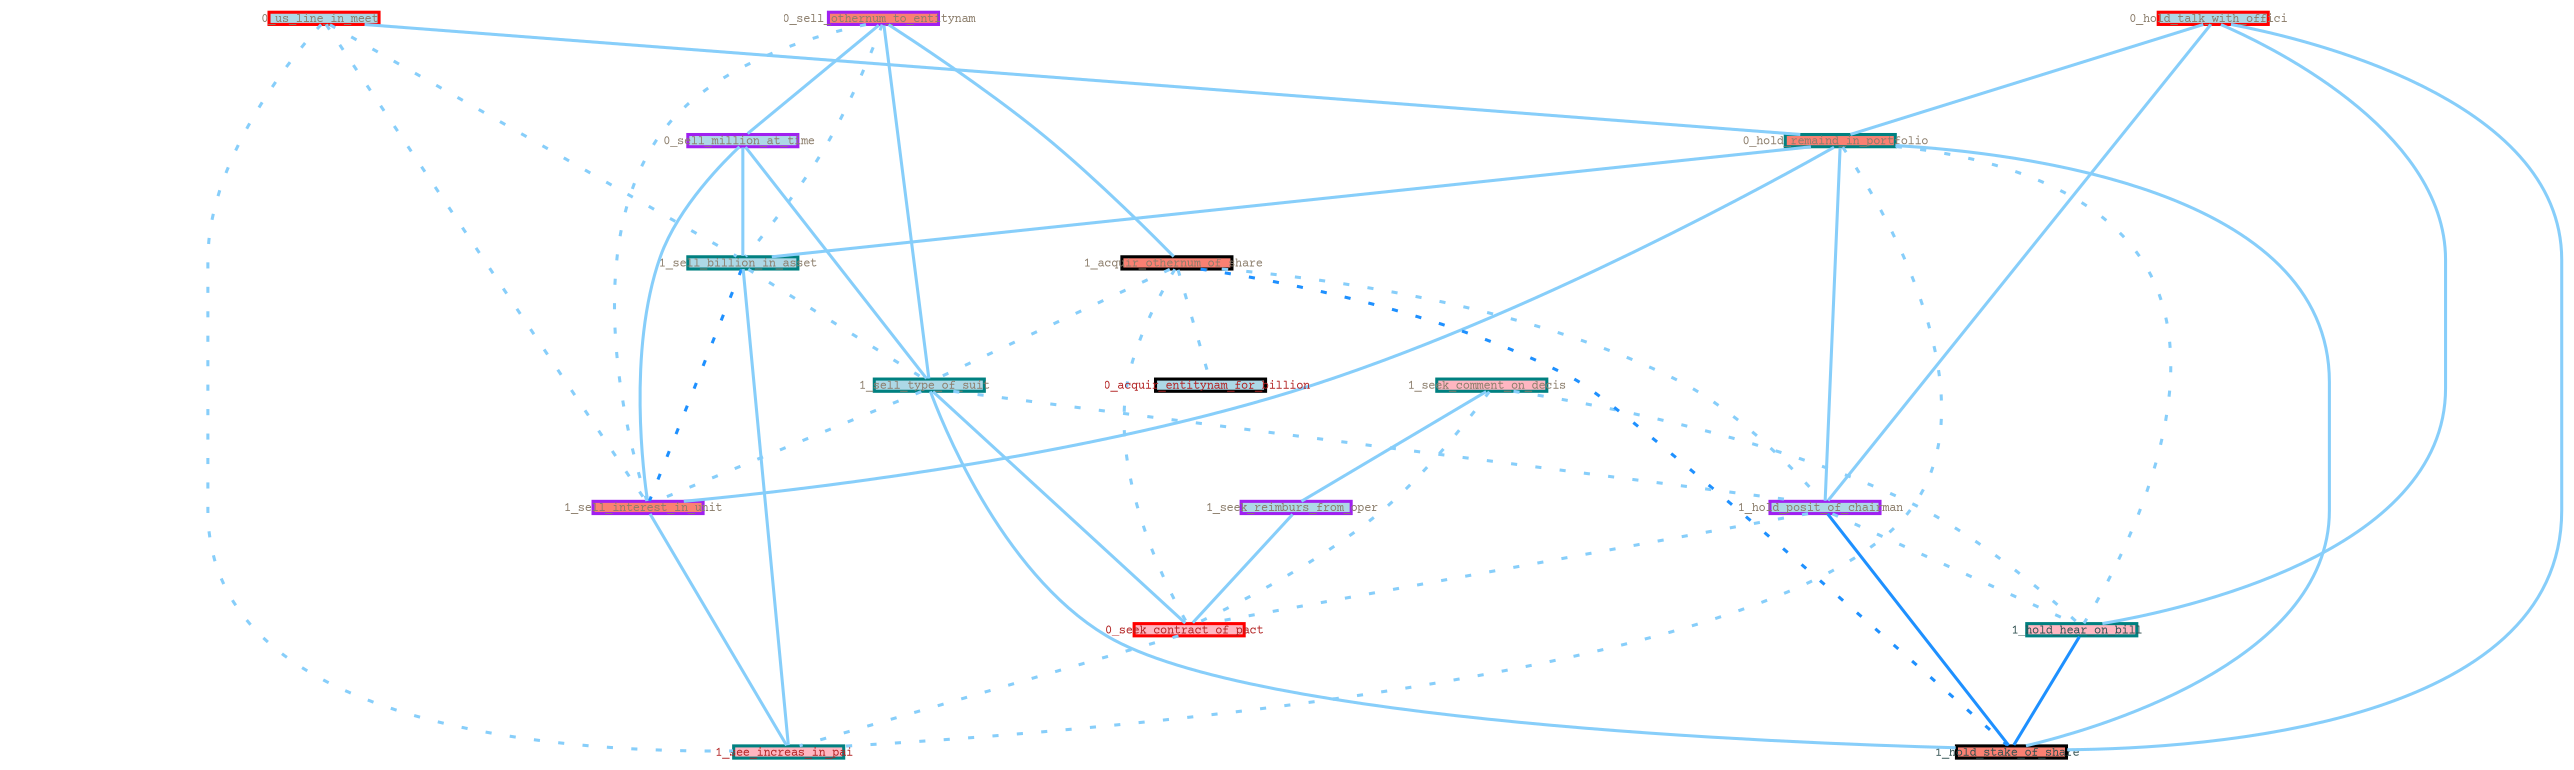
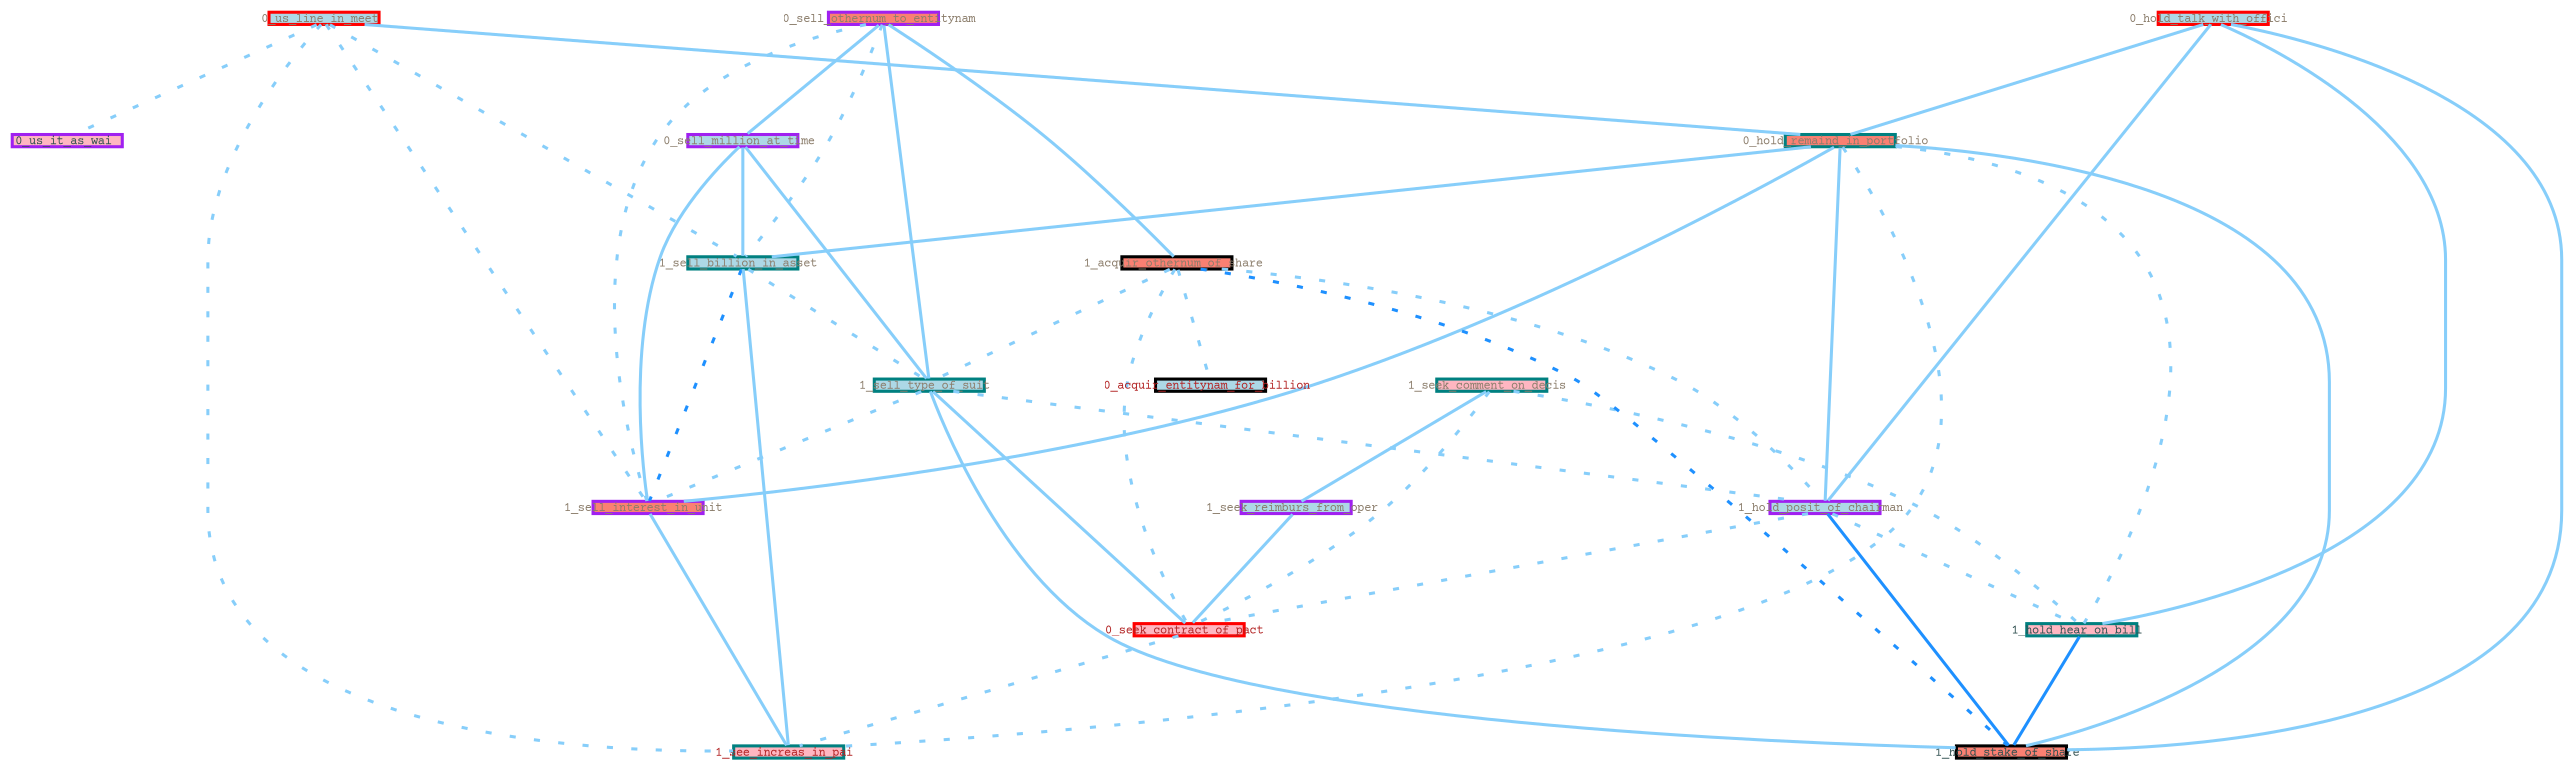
node "0_us_it_as_wai": added
